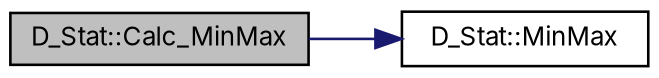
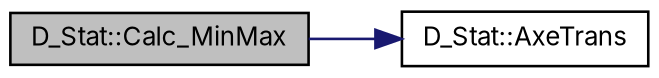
node "D_Stat::MinMax": label "D_Stat::MinMax" -> "D_Stat::AxeTrans"
